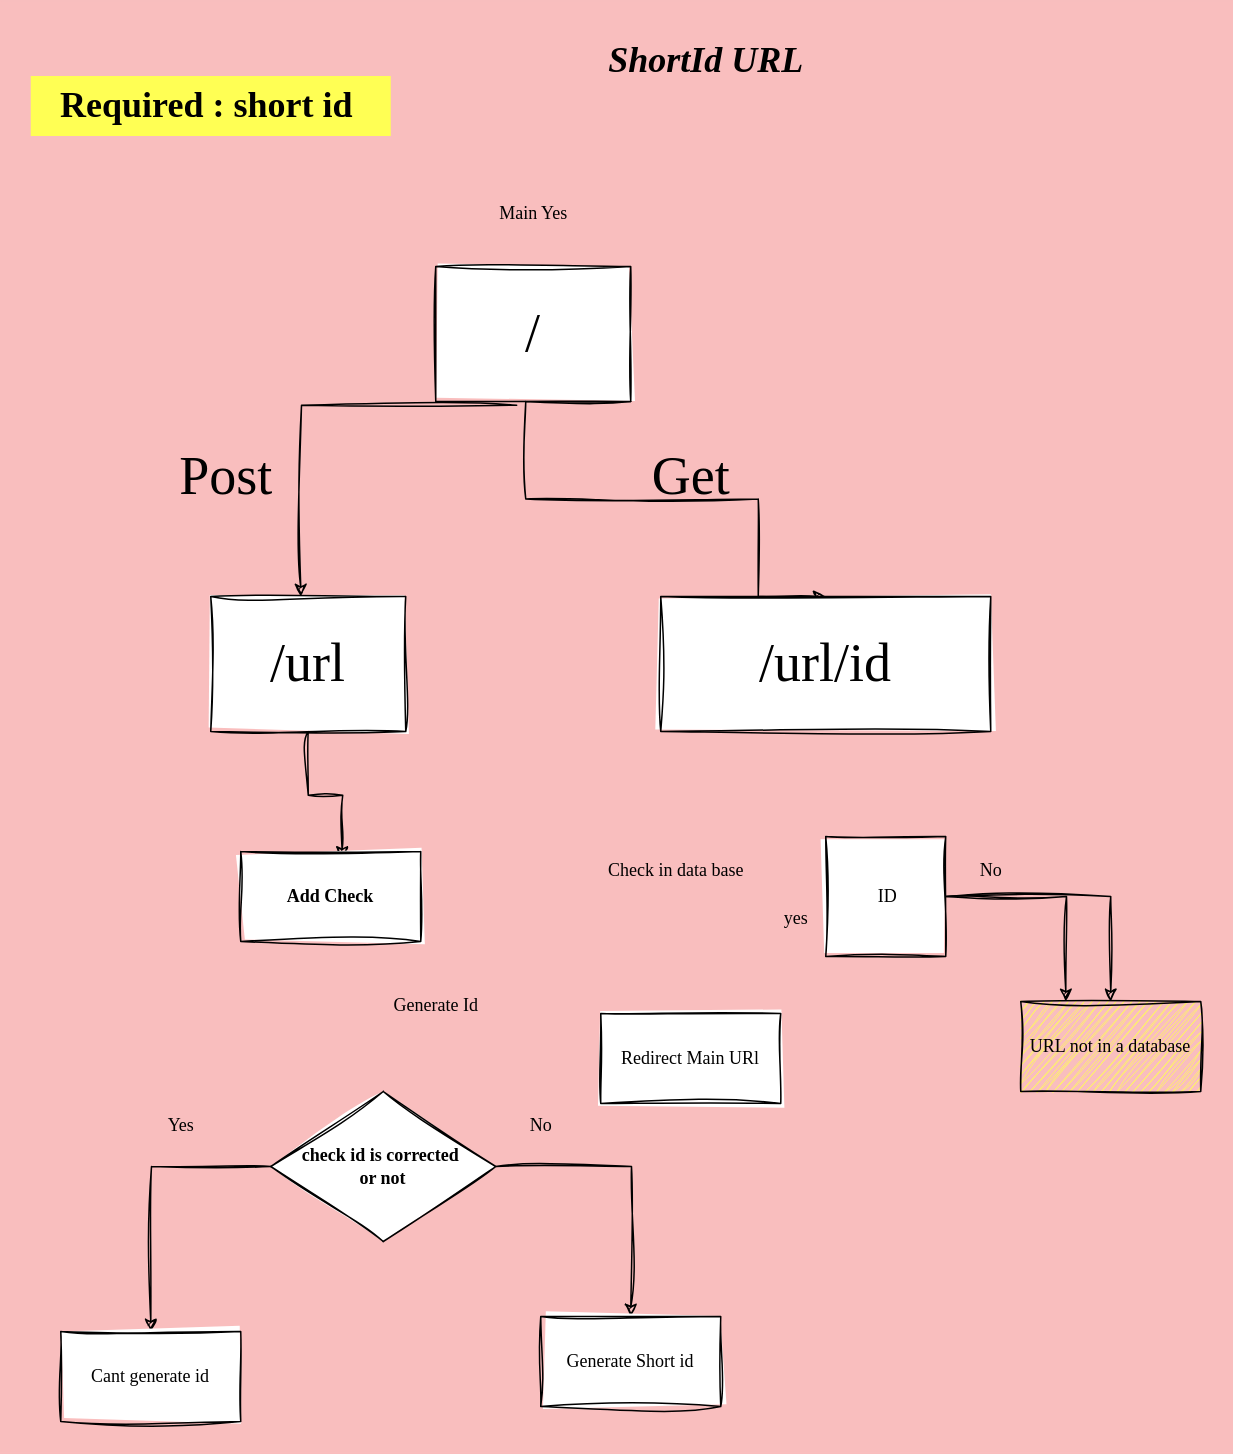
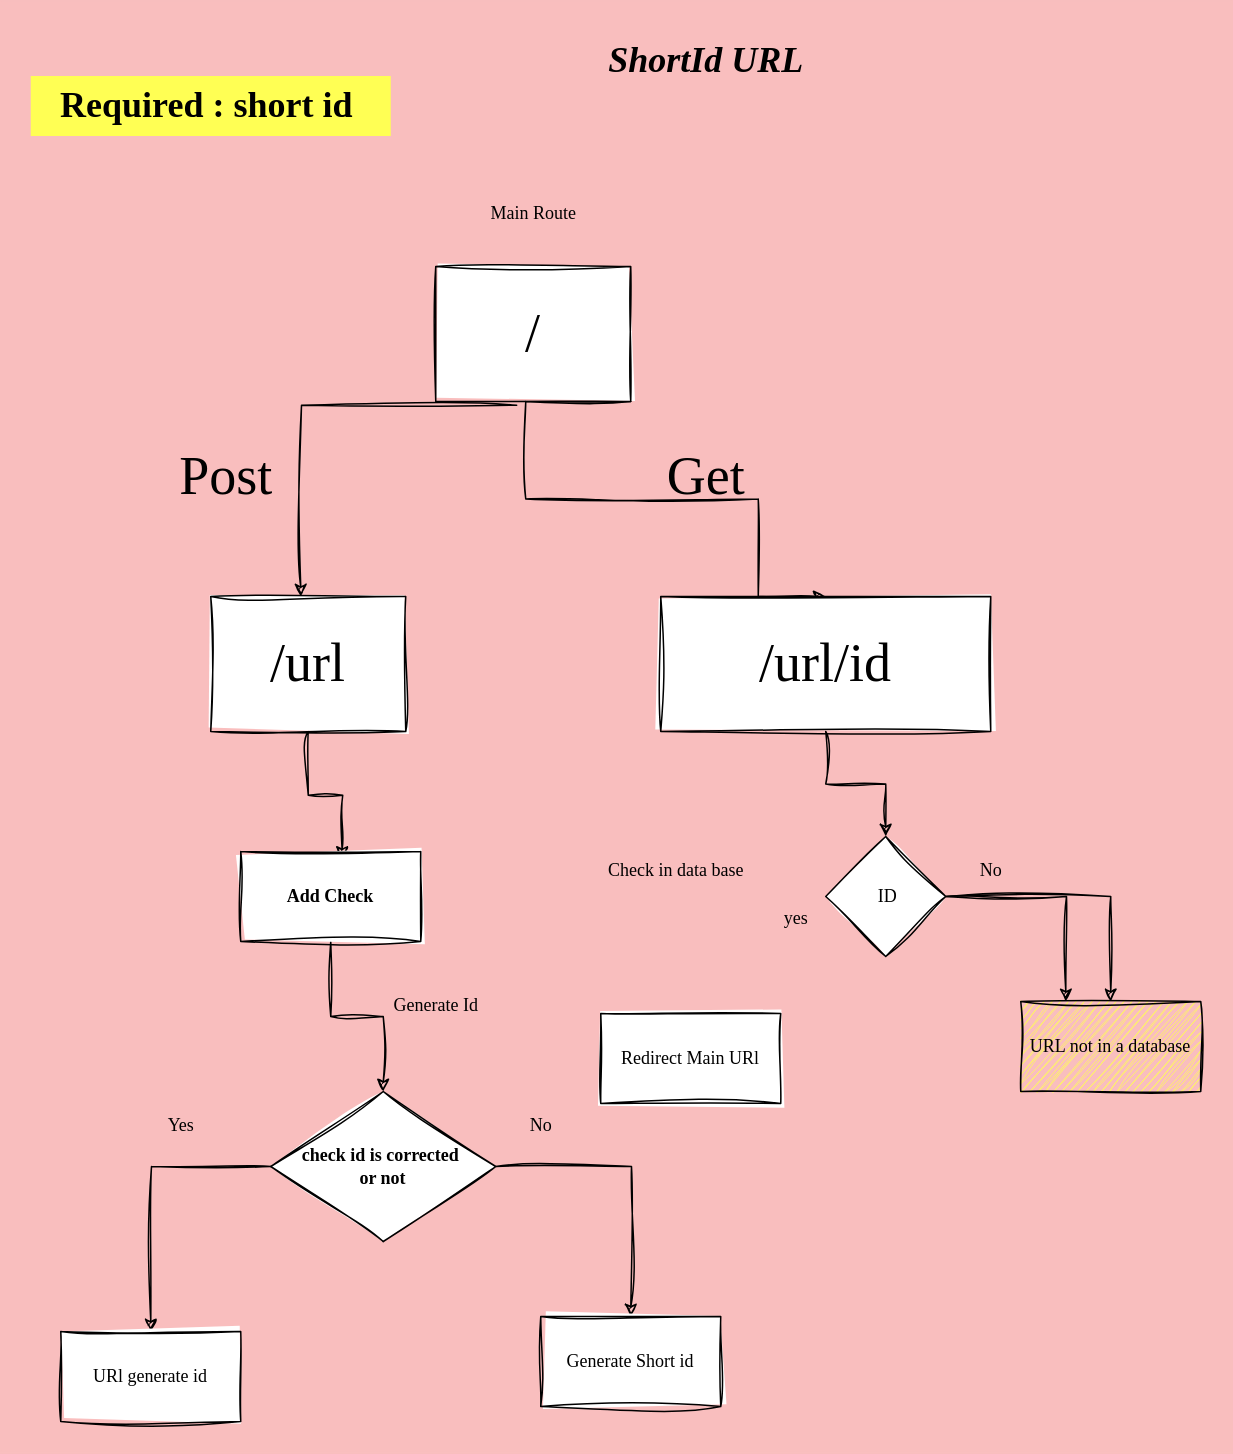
node "Main Yes": label "Main Yes" -> "Main Route"
node "Get": moved (691, 476) -> (706, 476)
edge "/url/id" -> "ID": added
node "ID": shape rectangle -> diamond
edge "Add Check" -> "check id is corrected or not": added
node "Cant generate id": label "Cant generate id" -> "URl generate id"
